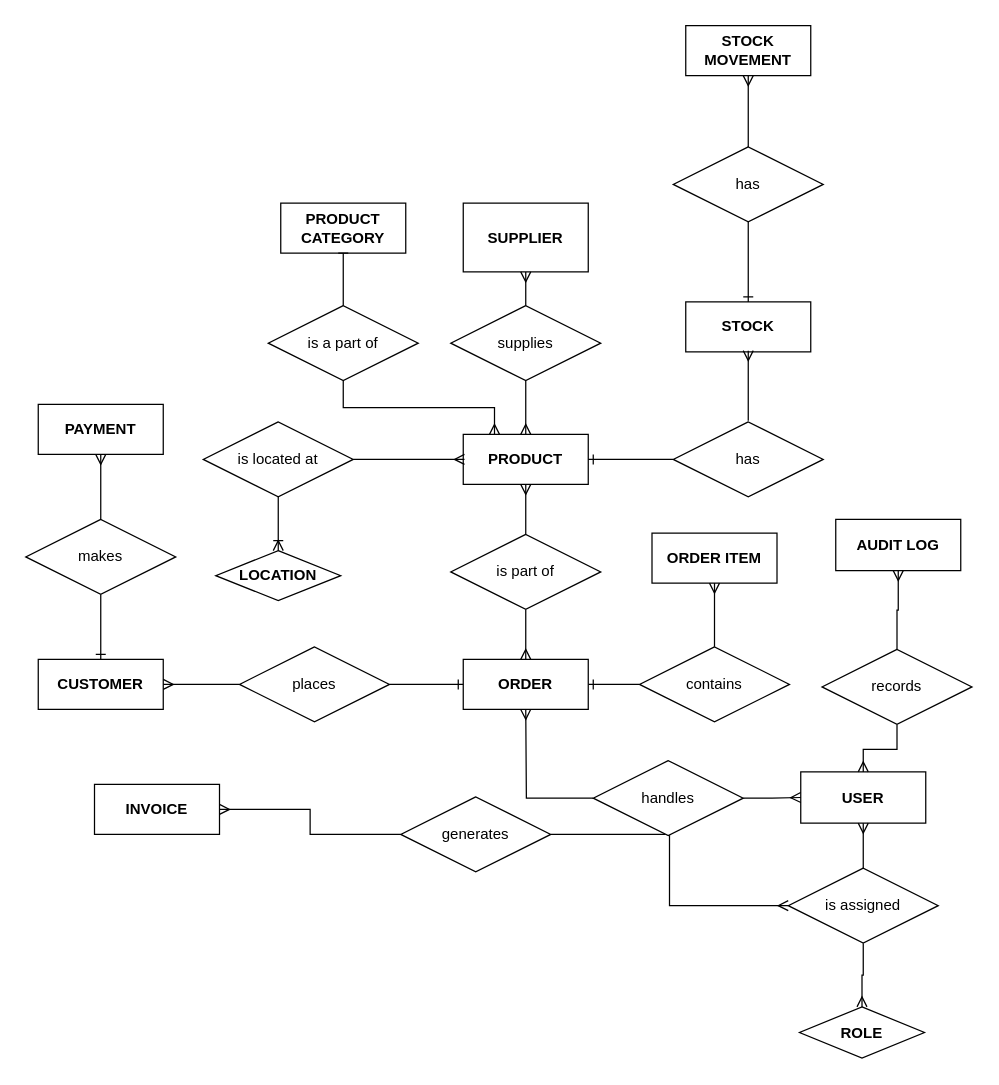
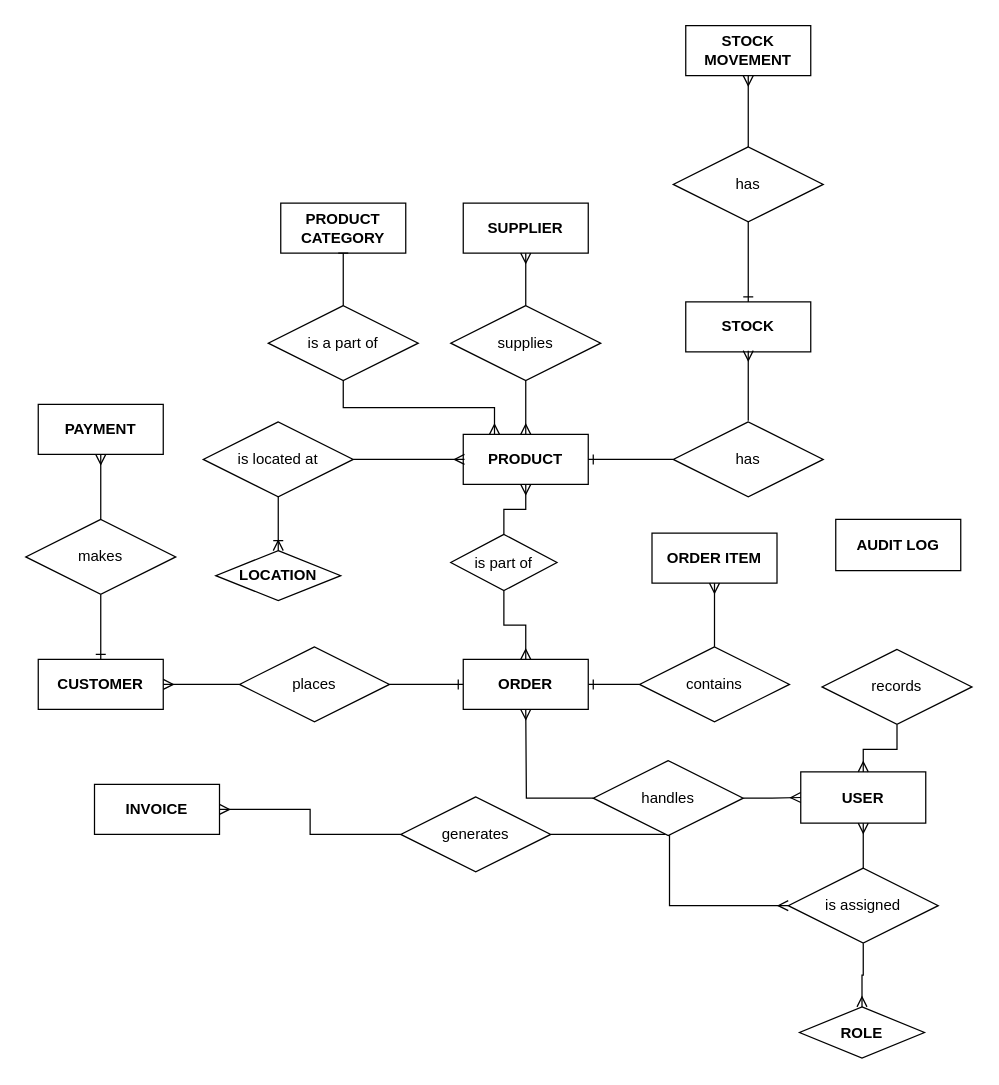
node "SUPPLIER": size 125x69 -> 125x50
node "is part of": size 150x75 -> 106x56
edge "records" -> "AUDIT LOG": removed
